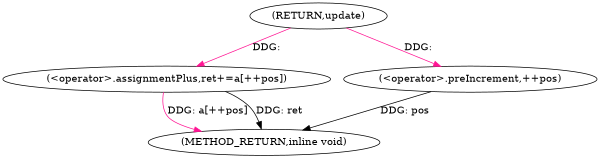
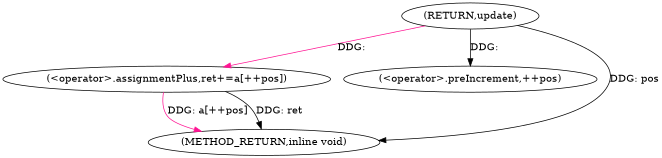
edge "(RETURN,update)" -> "(<operator>.preIncrement,++pos)": color deeppink -> black
edge "(<operator>.preIncrement,++pos)" -> "(METHOD_RETURN,inline void)": now "(RETURN,update)" -> "(METHOD_RETURN,inline void)"
